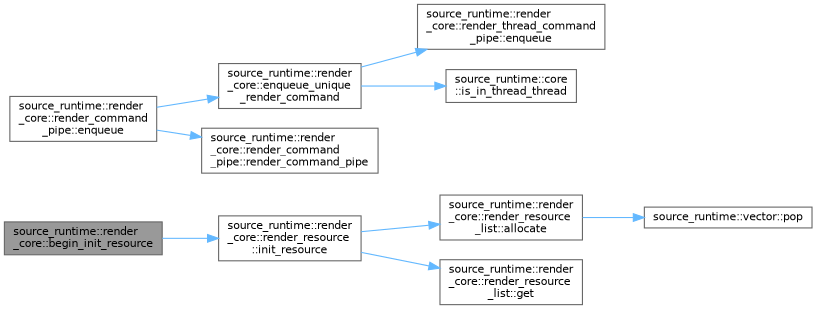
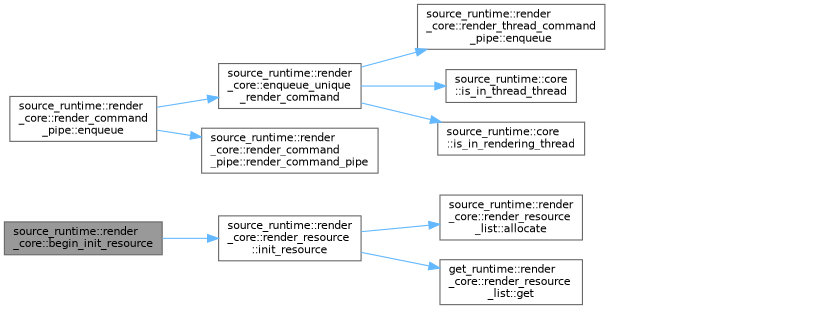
node "source_runtime::core ::is_in_rendering_thread": added
node "source_runtime::vector::pop": removed
node "source_runtime::render _core::render_resource _list::get": label "source_runtime::render _core::render_resource _list::get" -> "get_runtime::render _core::render_resource _list::get"
